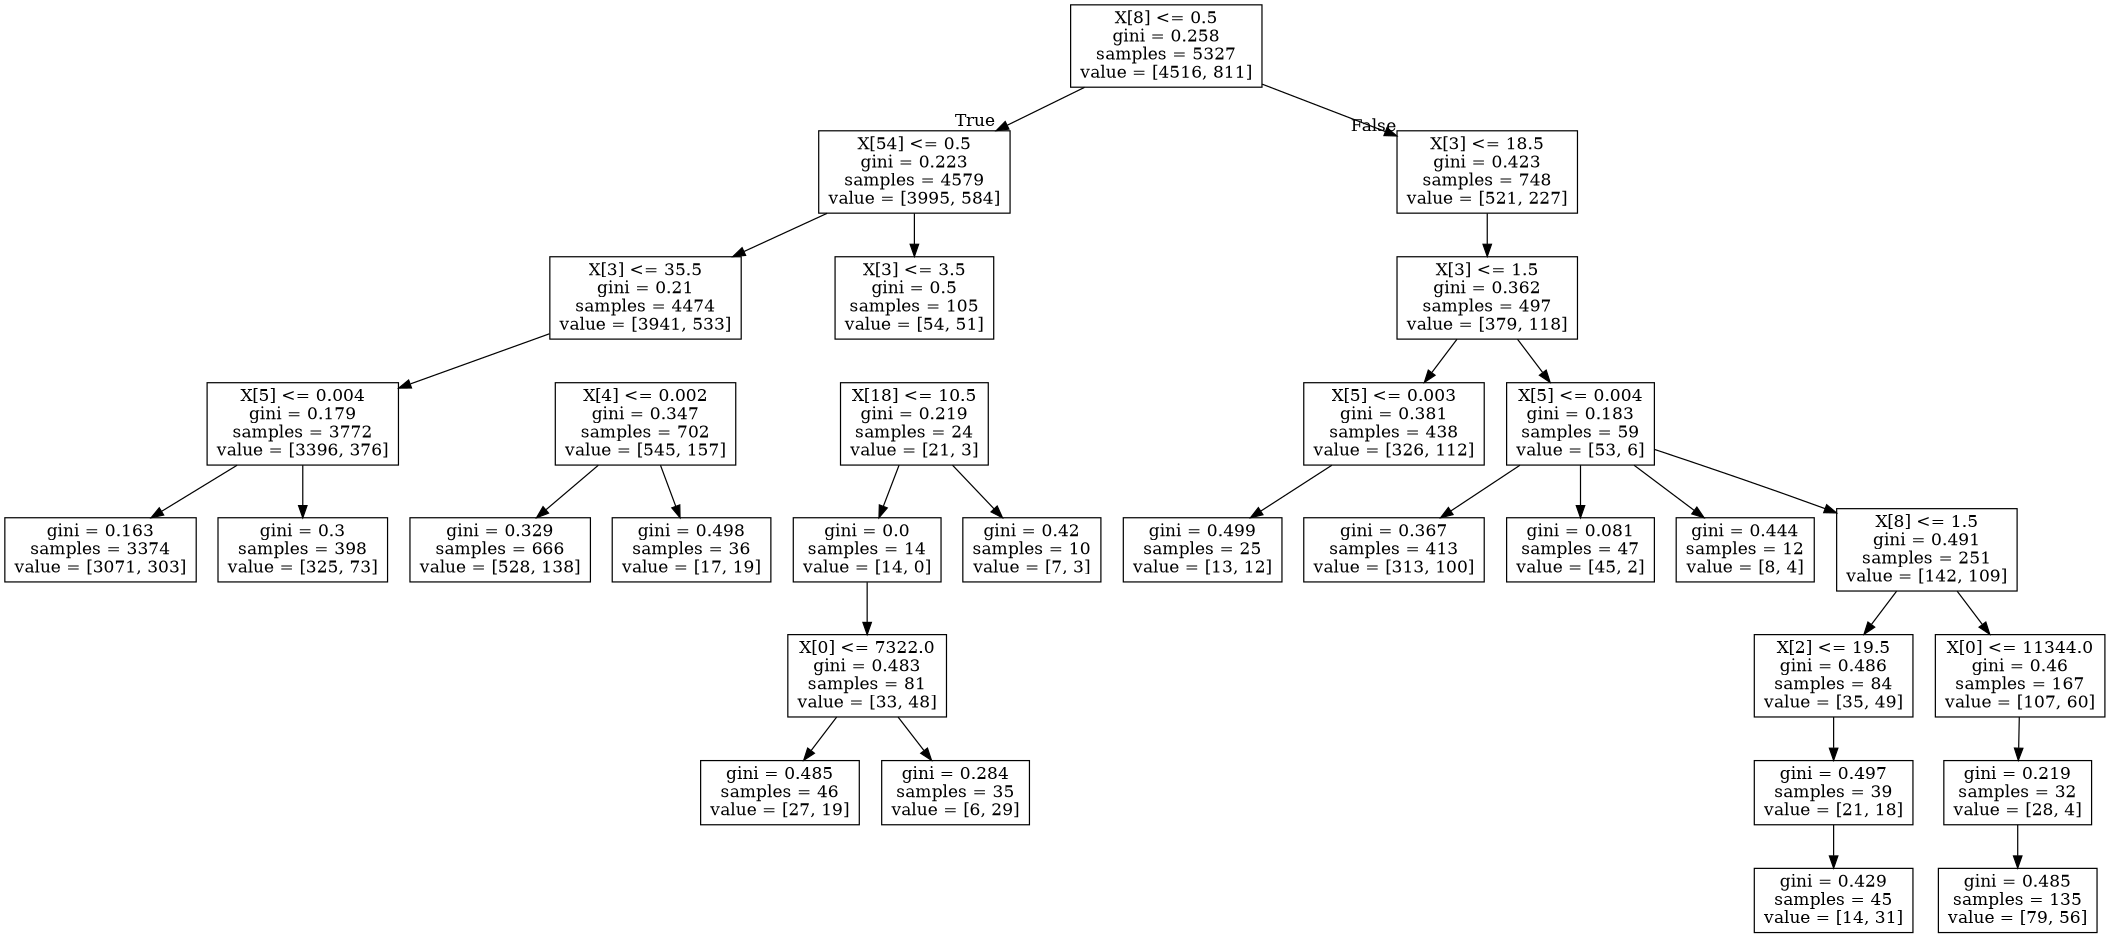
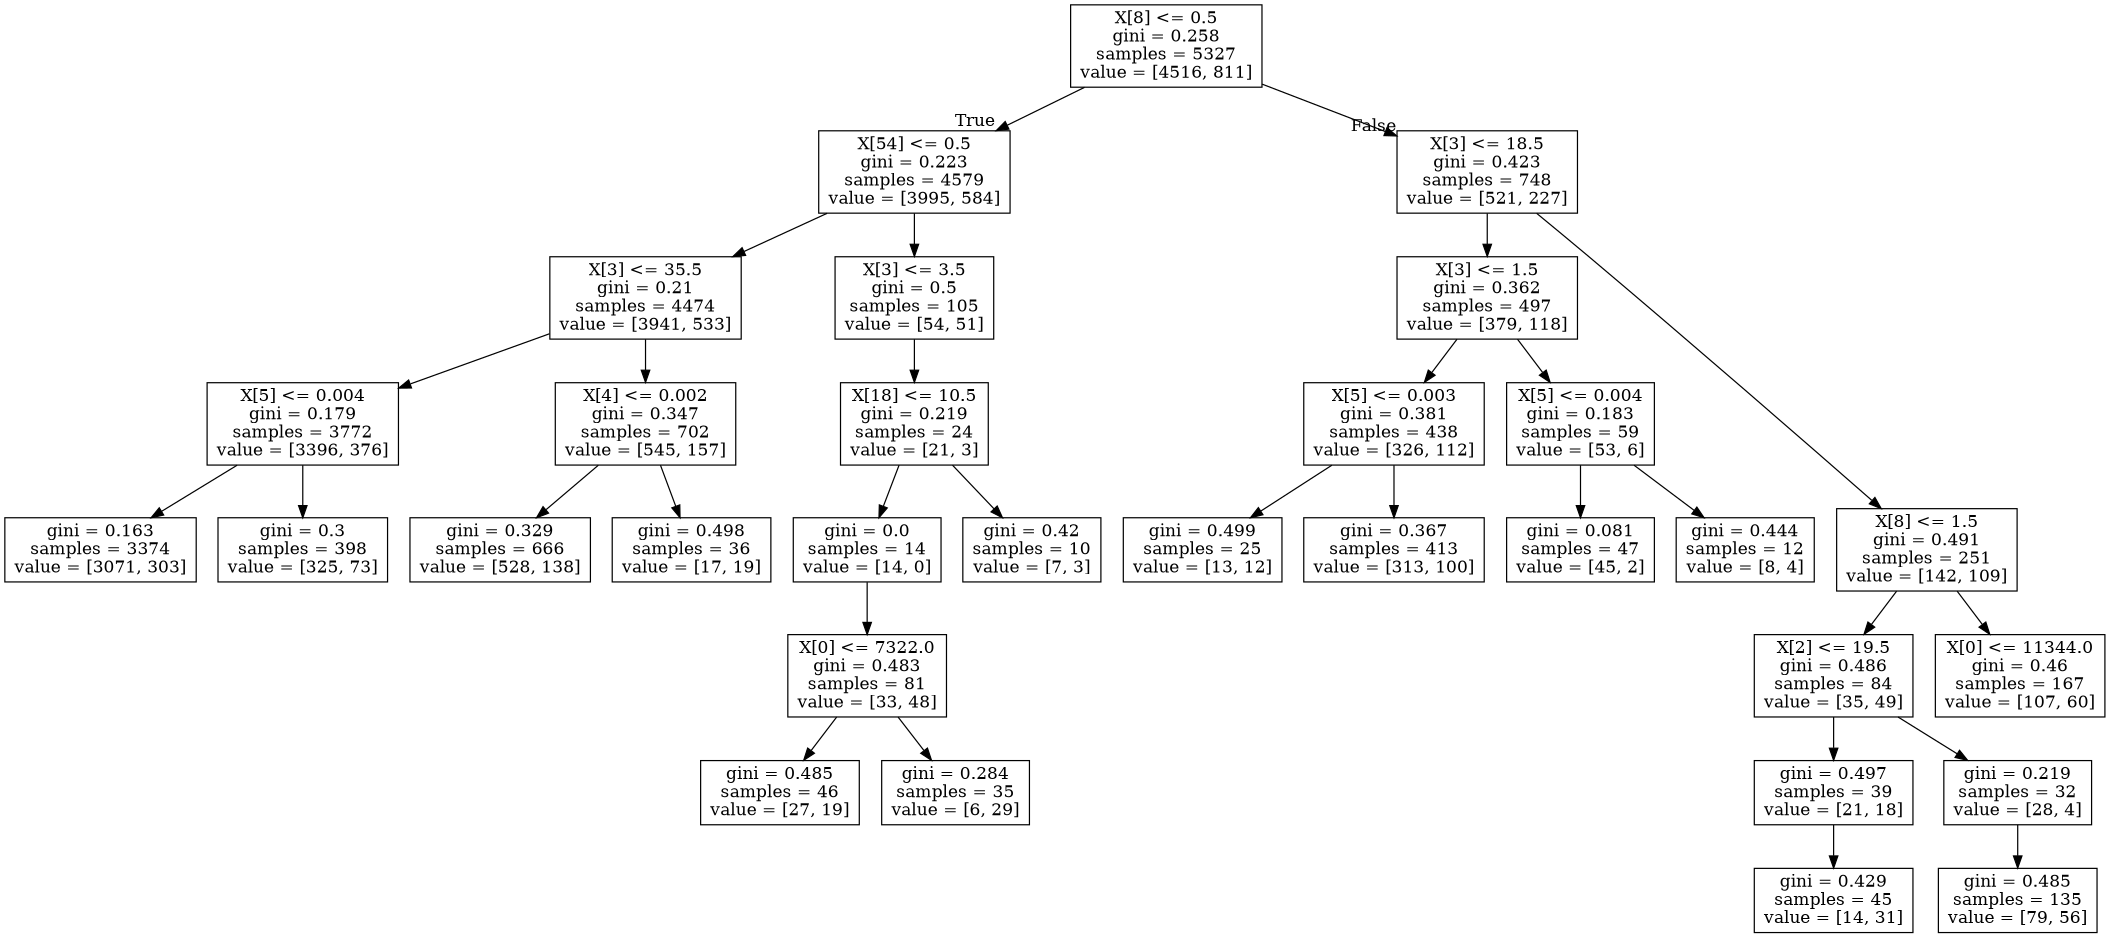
edge "X[3] <= 35.5 gini = 0.21 samples = 4474 value = [3941, 533]" -> "X[4] <= 0.002 gini = 0.347 samples = 702 value = [545, 157]": added
edge "X[3] <= 3.5 gini = 0.5 samples = 105 value = [54, 51]" -> "X[18] <= 10.5 gini = 0.219 samples = 24 value = [21, 3]": added
edge "X[5] <= 0.004 gini = 0.183 samples = 59 value = [53, 6]" -> "X[8] <= 1.5 gini = 0.491 samples = 251 value = [142, 109]": now "X[3] <= 18.5 gini = 0.423 samples = 748 value = [521, 227]" -> "X[8] <= 1.5 gini = 0.491 samples = 251 value = [142, 109]"
edge "X[5] <= 0.004 gini = 0.183 samples = 59 value = [53, 6]" -> "gini = 0.367 samples = 413 value = [313, 100]": now "X[5] <= 0.003 gini = 0.381 samples = 438 value = [326, 112]" -> "gini = 0.367 samples = 413 value = [313, 100]"
edge "X[0] <= 11344.0 gini = 0.46 samples = 167 value = [107, 60]" -> "gini = 0.219 samples = 32 value = [28, 4]": now "X[2] <= 19.5 gini = 0.486 samples = 84 value = [35, 49]" -> "gini = 0.219 samples = 32 value = [28, 4]"
